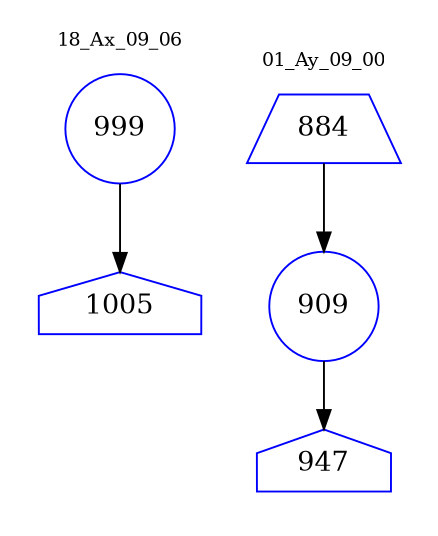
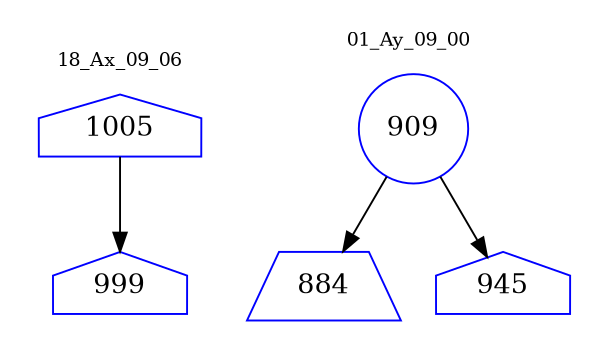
node "999": shape circle -> house
edge "884" -> "909": reversed
edge "999" -> "1005": reversed
node "947": label "947" -> "945"
